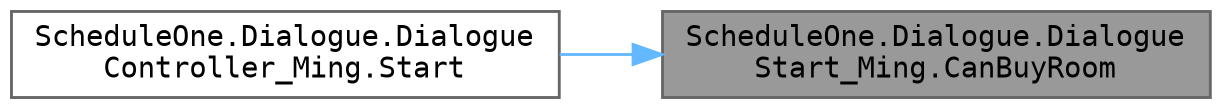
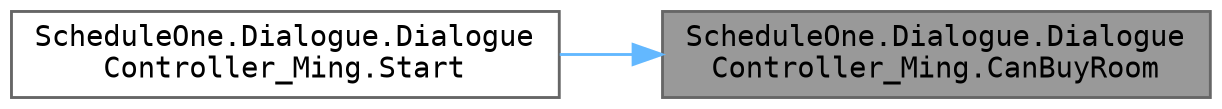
node "ScheduleOne.Dialogue.Dialogue Start_Ming.CanBuyRoom": label "ScheduleOne.Dialogue.Dialogue Start_Ming.CanBuyRoom" -> "ScheduleOne.Dialogue.Dialogue Controller_Ming.CanBuyRoom"
